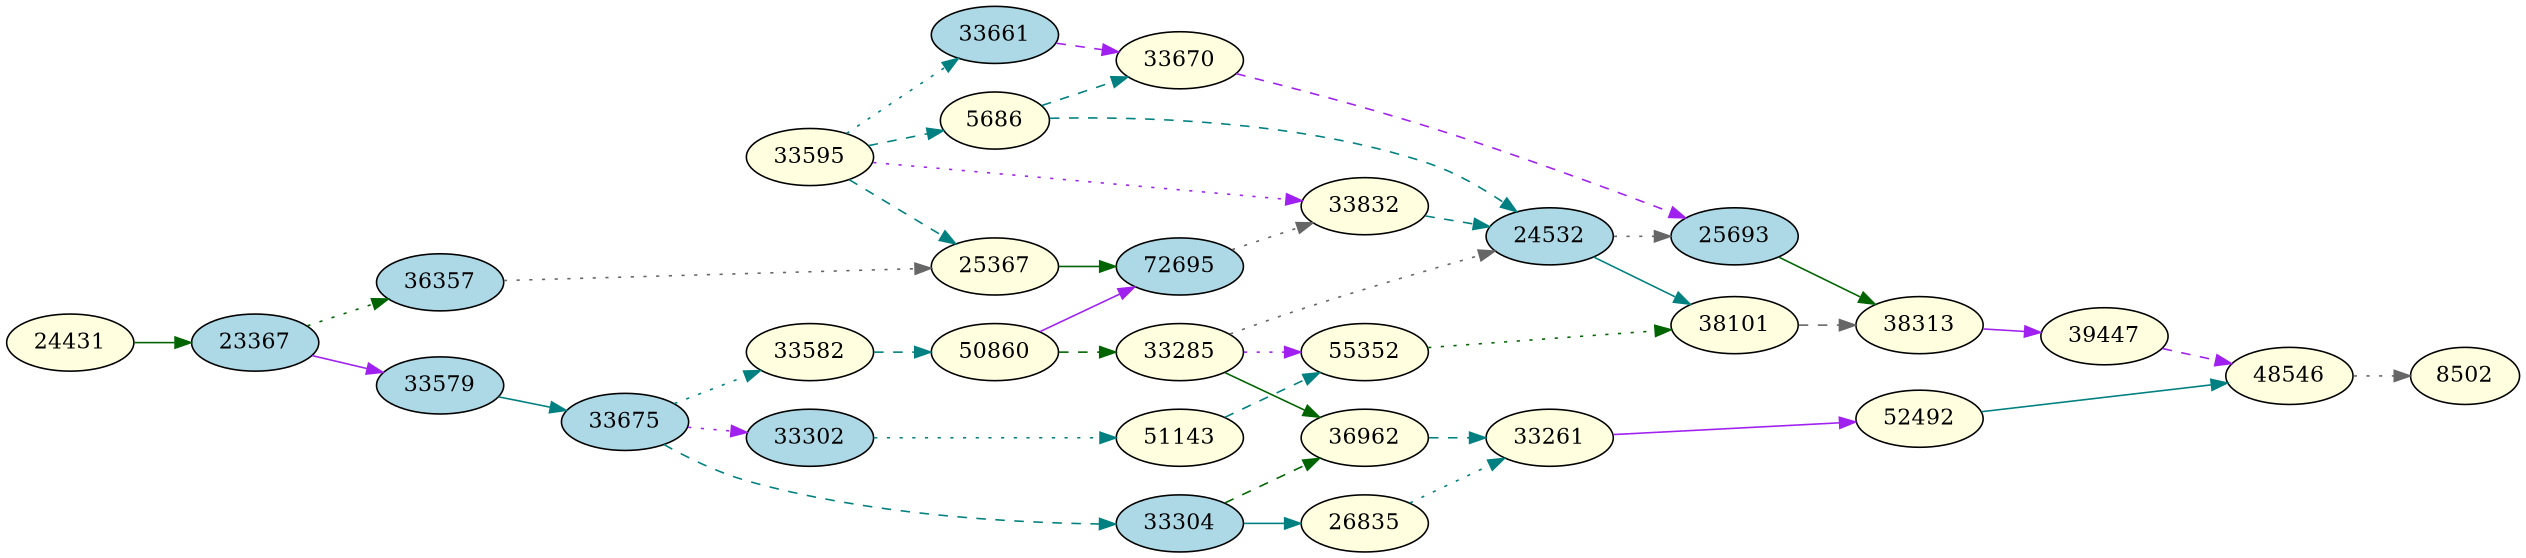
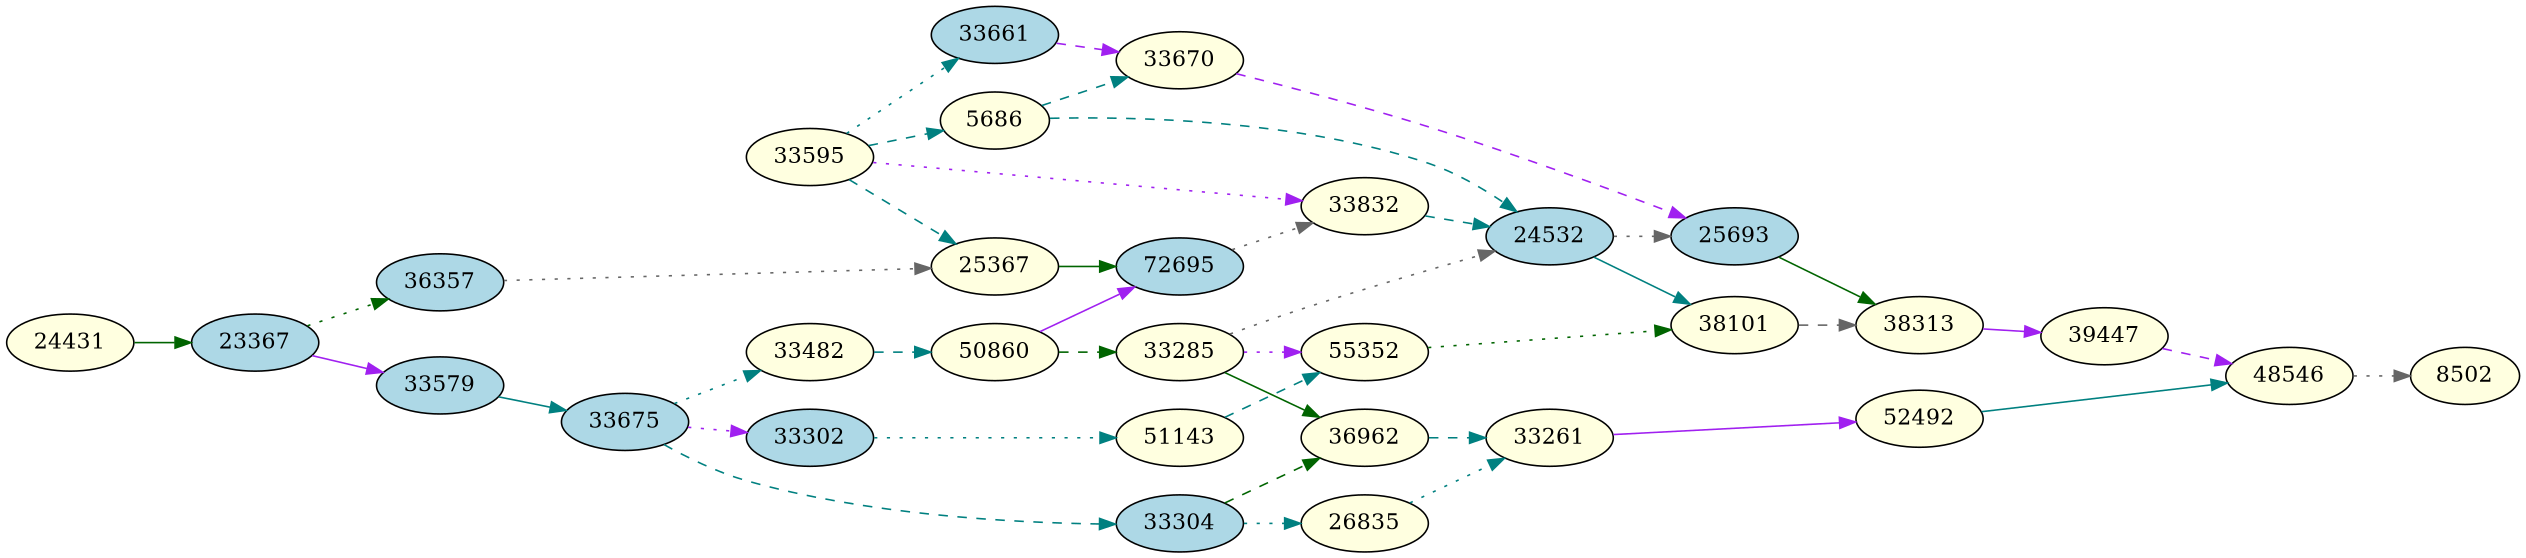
node "33582": label "33582" -> "33482"
edge "33304" -> "26835": style solid -> dotted
